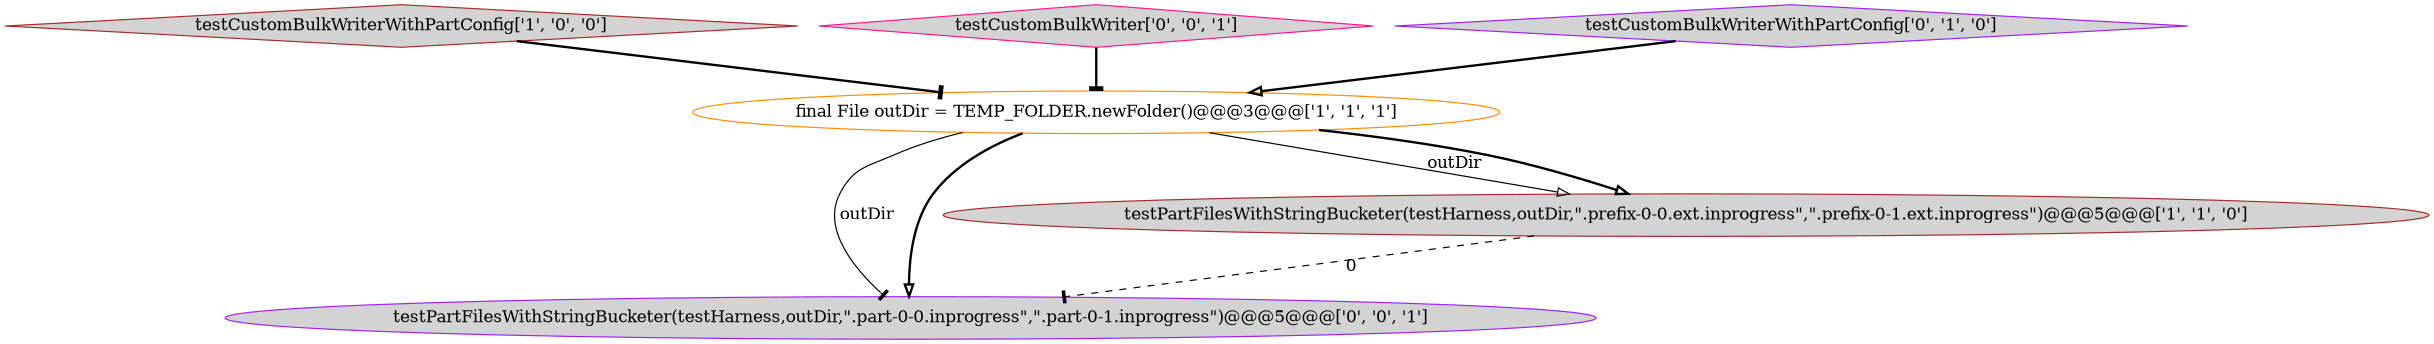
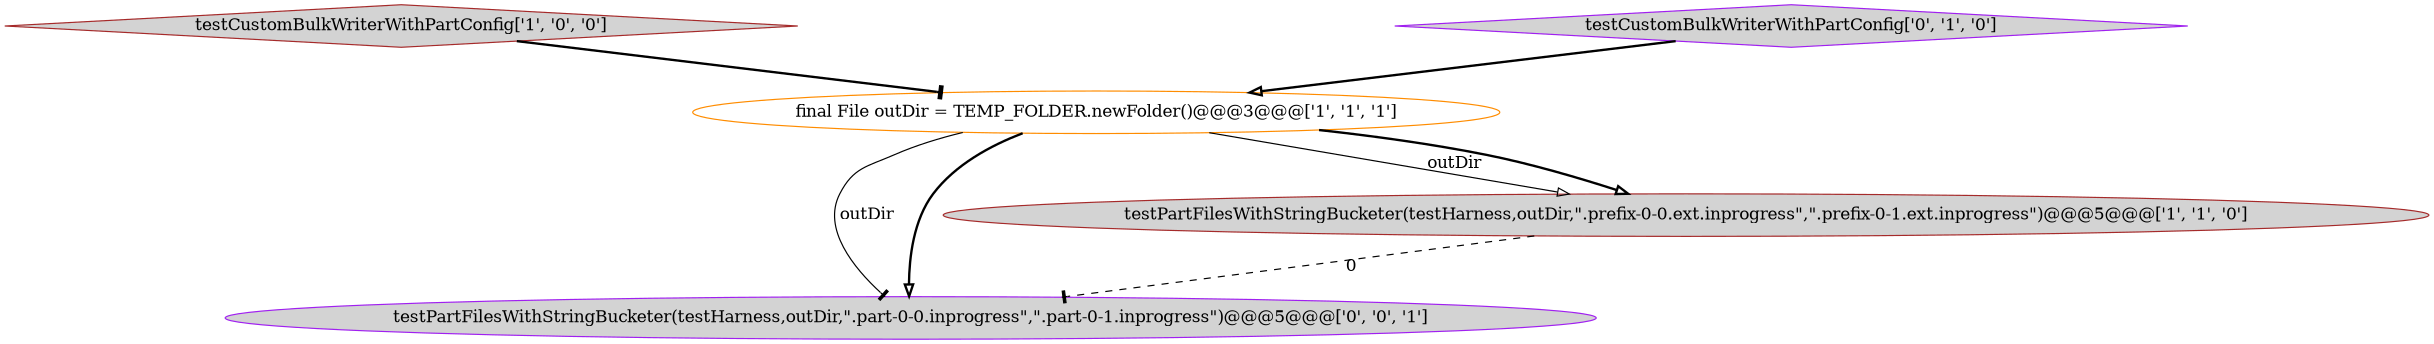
node "testCustomBulkWriter['0', '0', '1']": removed
